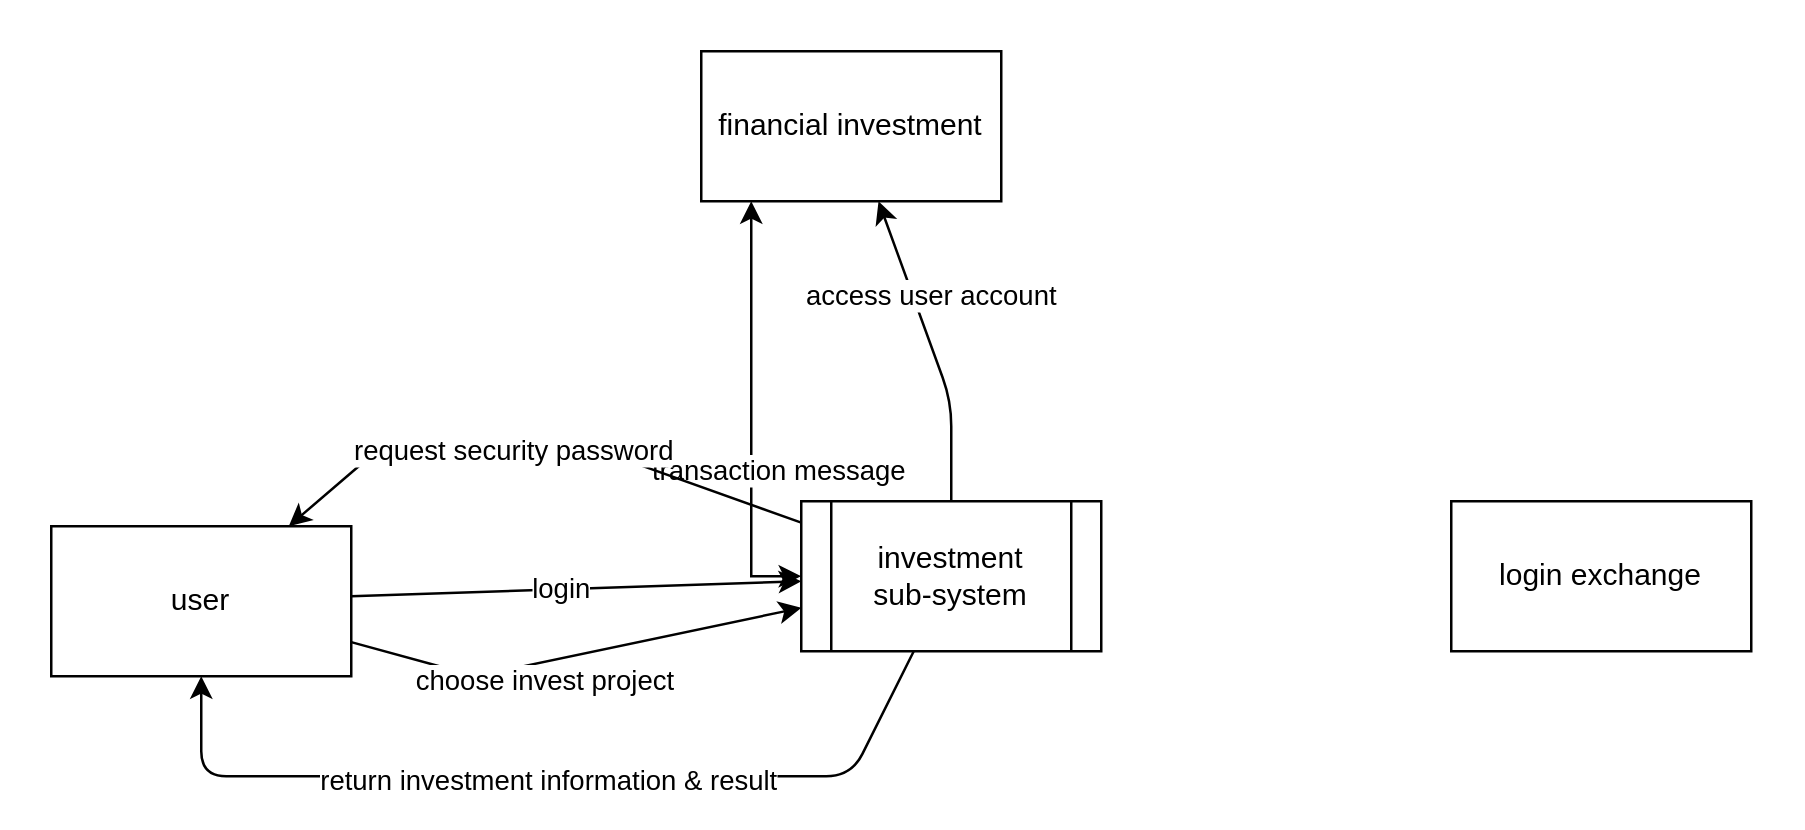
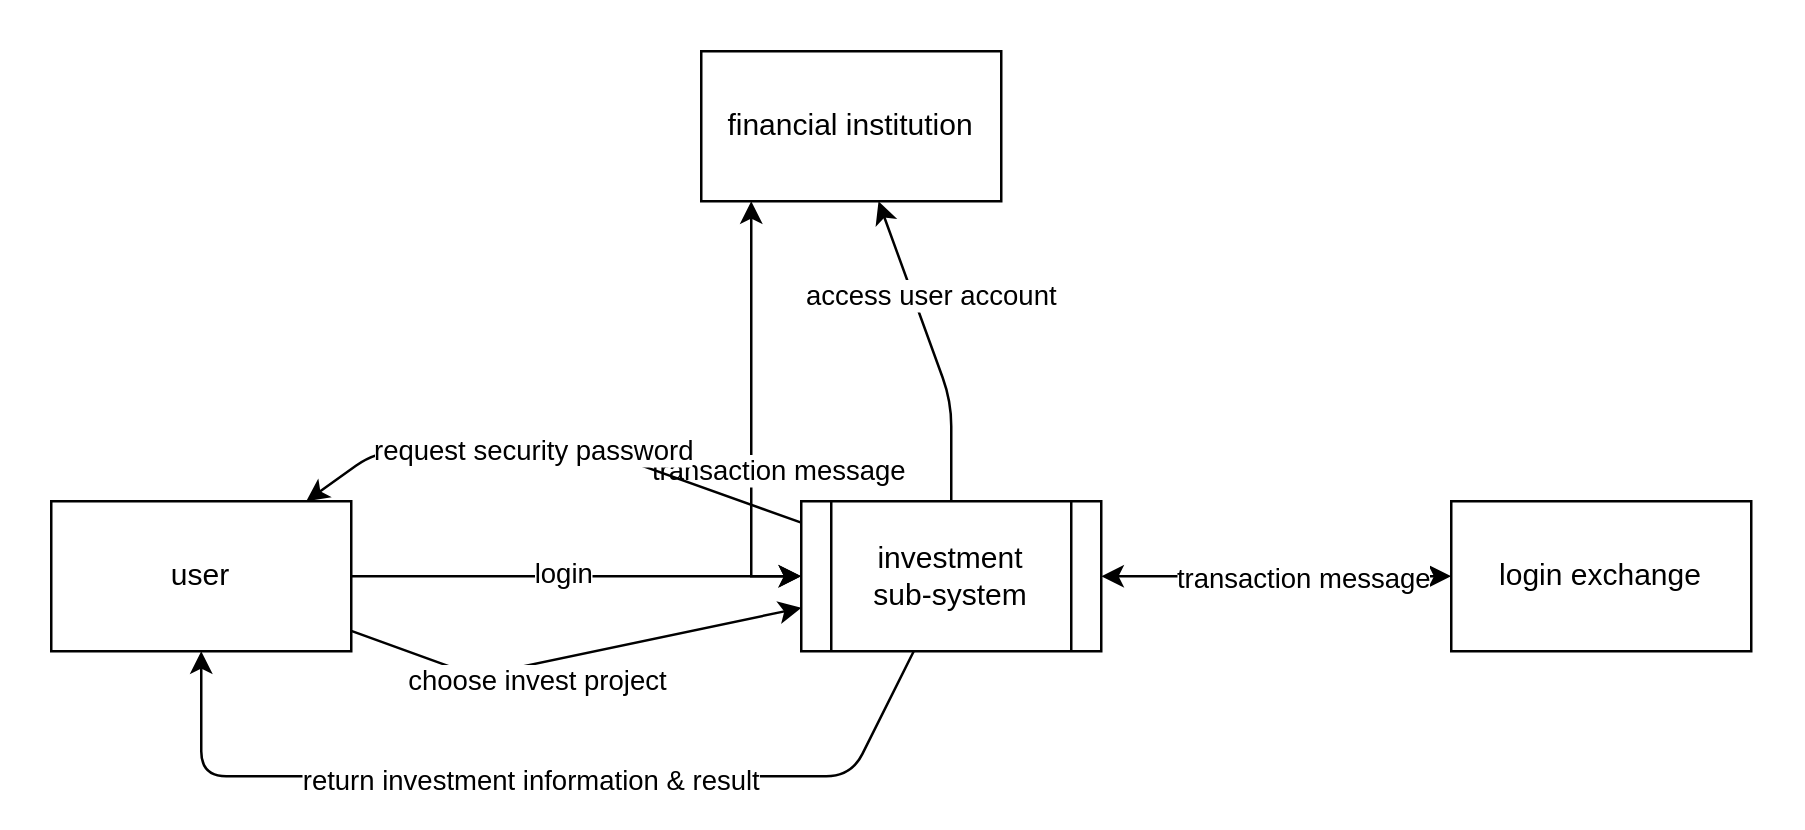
node "financial investment": label "financial investment" -> "financial institution"
edge "investment sub-system" -- "login exchange": added, label "transaction message"
node "user": moved (201, 601) -> (201, 576)
